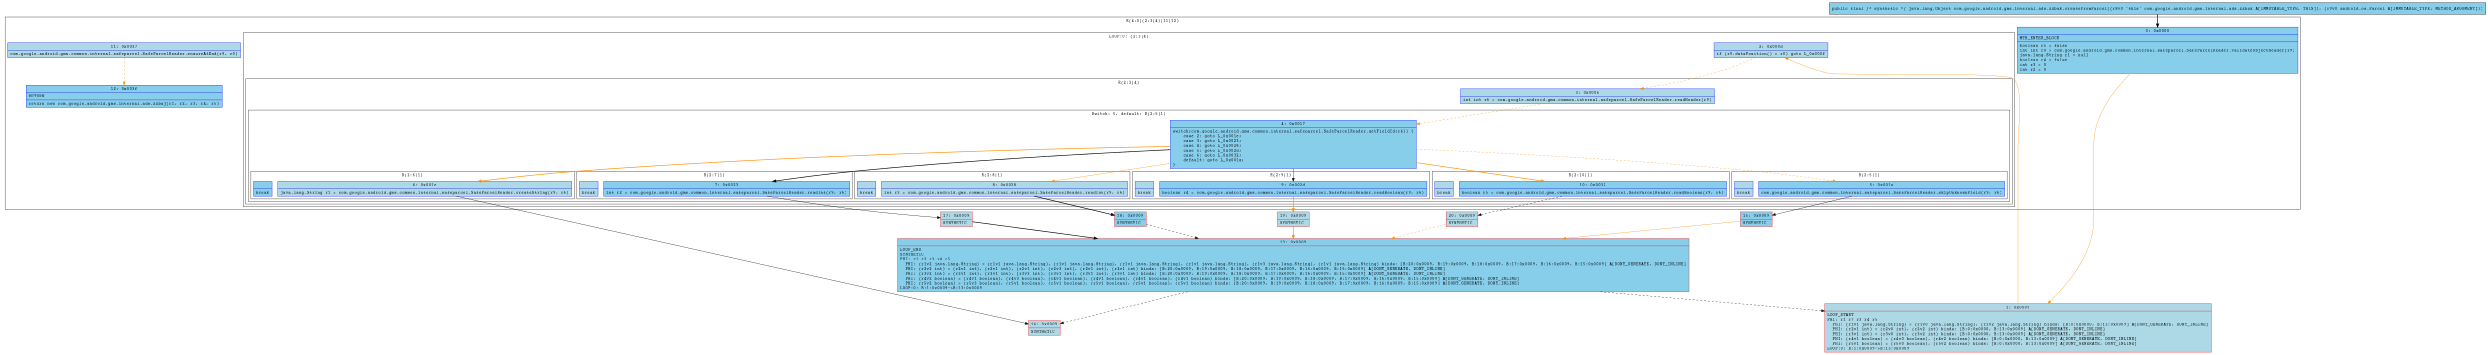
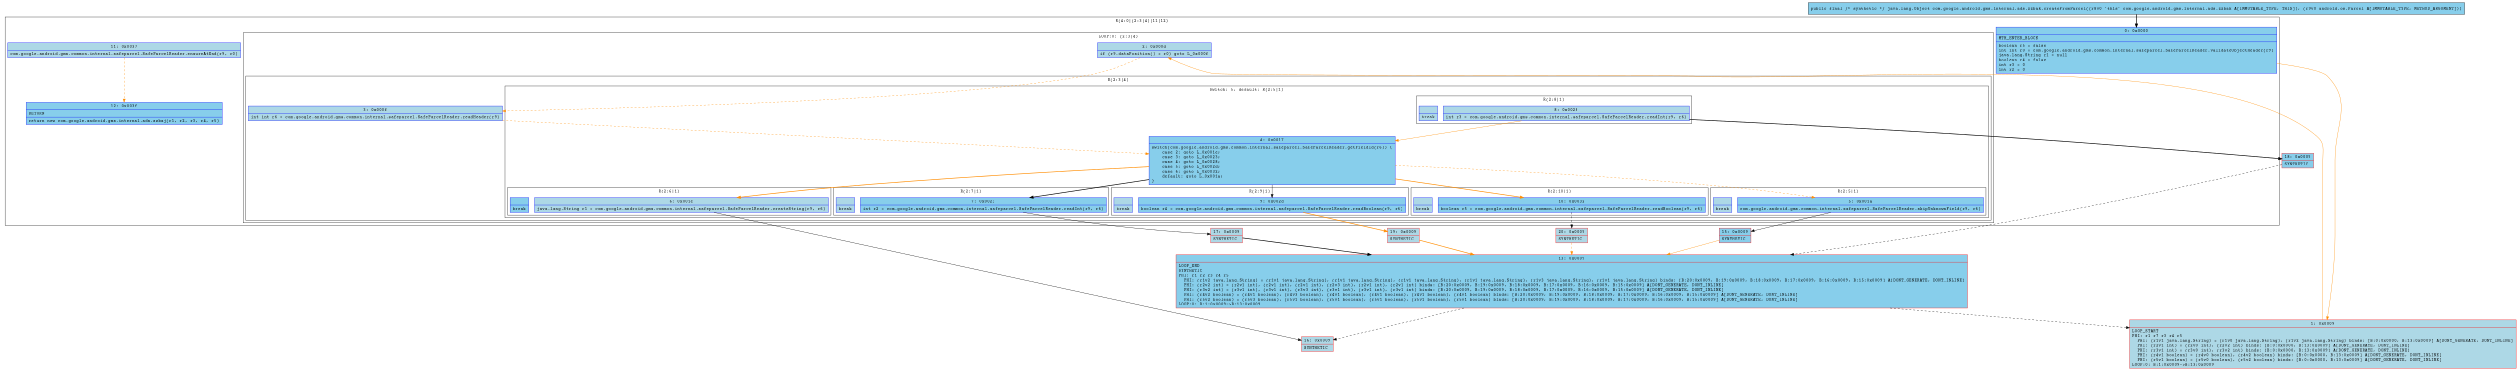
edge "4: 0x0017" -> "8: 0x0028": reversed
